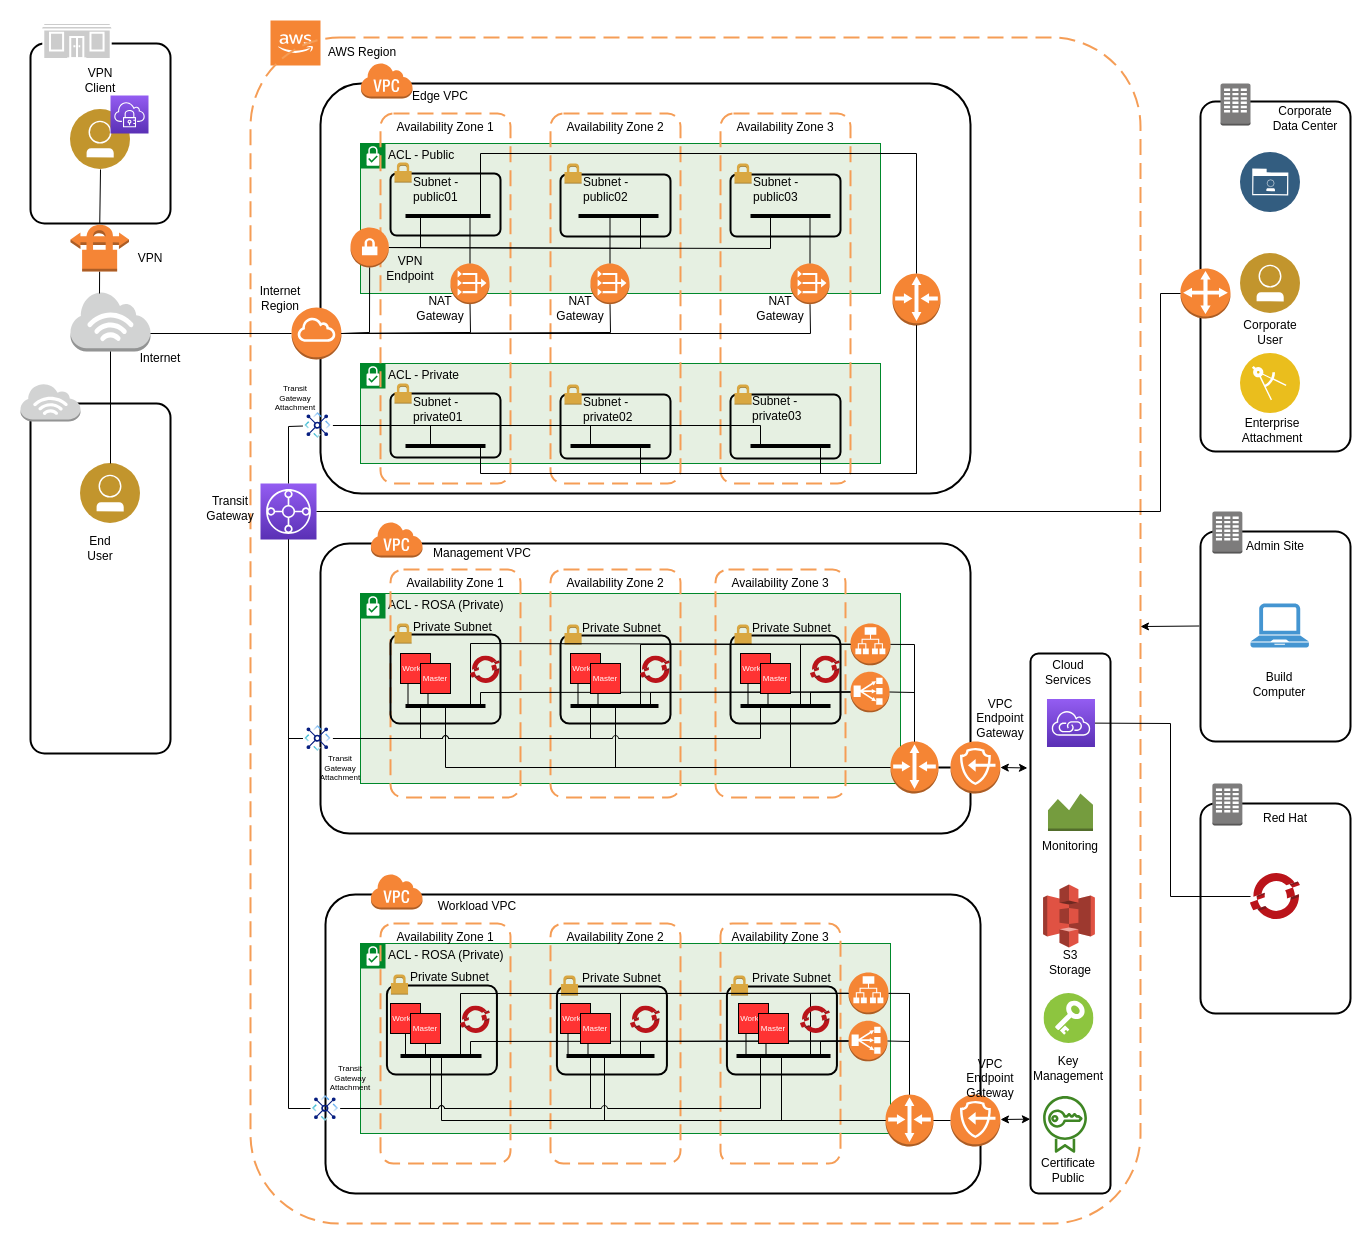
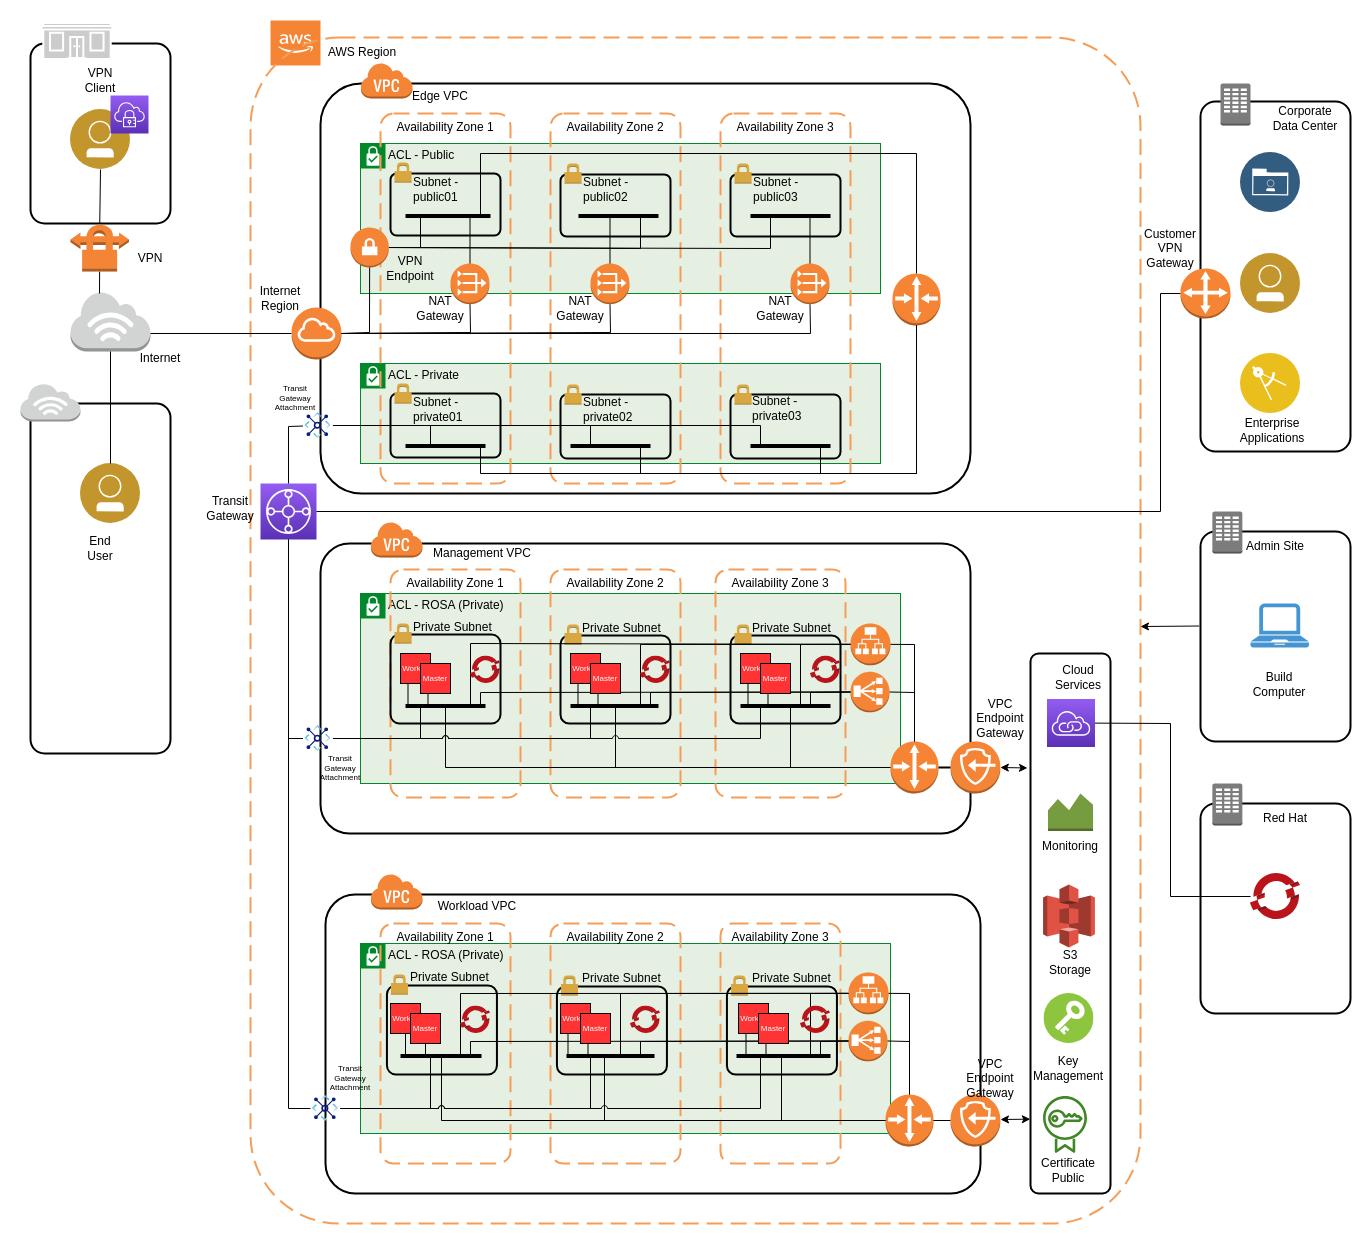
node "Customer VPN Gateway": added
node "Corporate User": removed
node "Enterprise Attachment": label "Enterprise Attachment" -> "Enterprise Applications"
node "Cloud Services": moved (1068, 673) -> (1078, 678)
